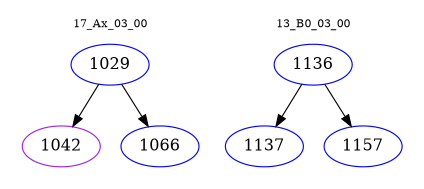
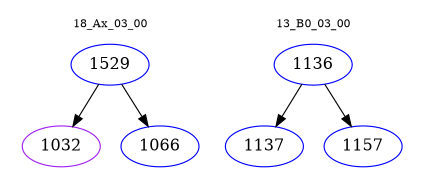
cluster "17_Ax_03_00": label "17_Ax_03_00" -> "18_Ax_03_00"
node "1029": label "1029" -> "1529"
node "1042": label "1042" -> "1032"
